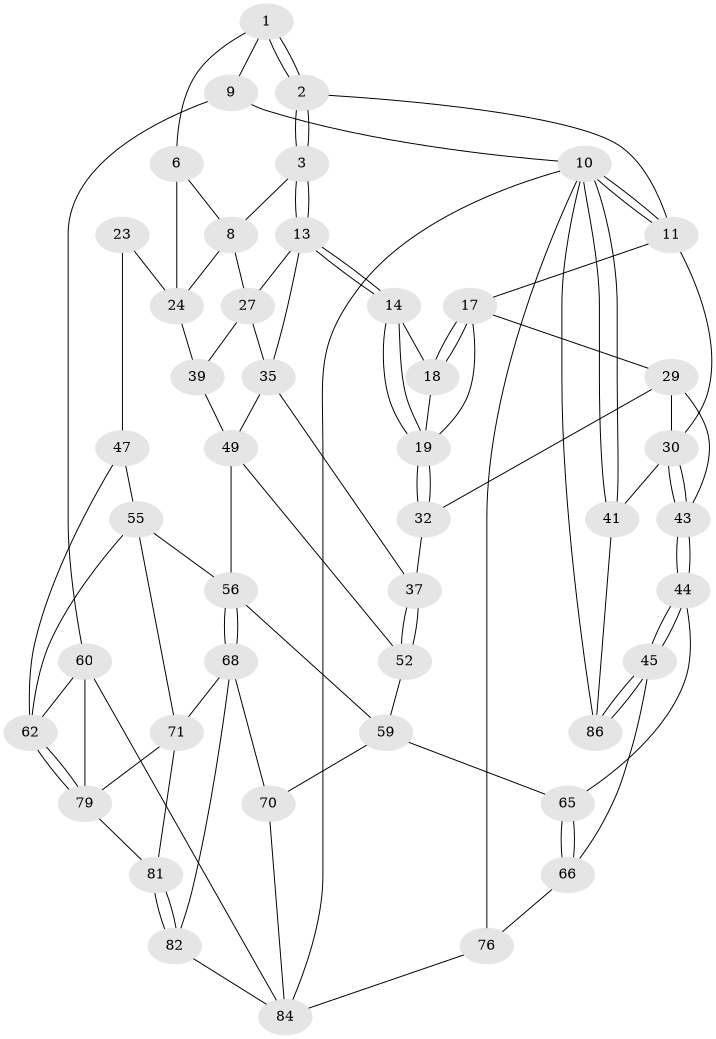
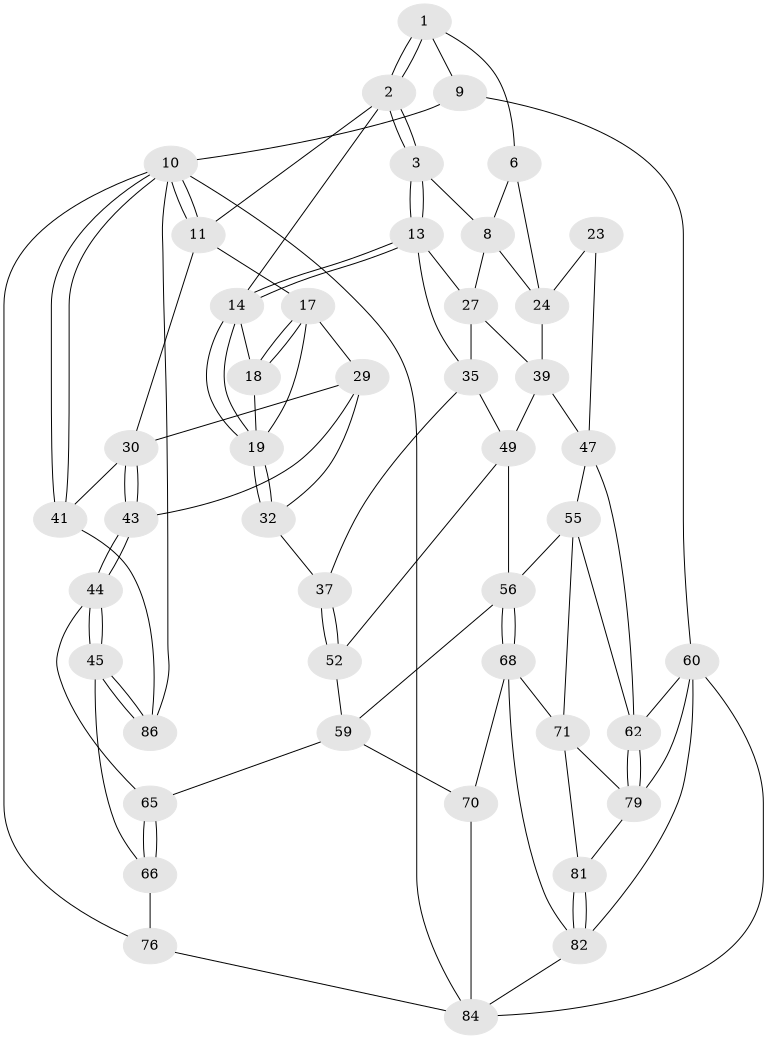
edge "2" -- "14": added
edge "39" -- "47": added
edge "60" -- "82": added
